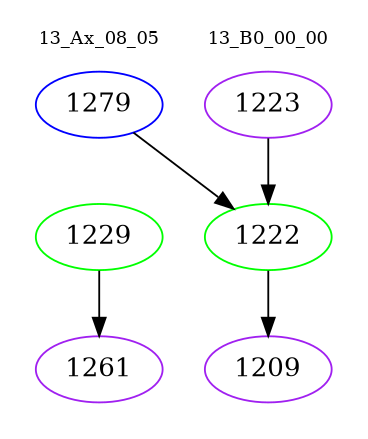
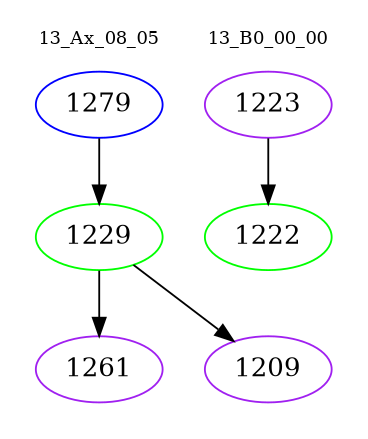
edge "1279" -> "1222": now "1279" -> "1229"
edge "1222" -> "1209": now "1229" -> "1209"
